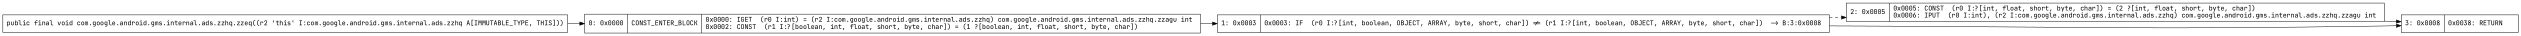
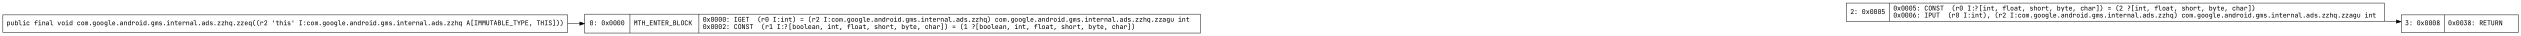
node "0: 0x0000": text "CONST_ENTER_BLOCK" -> "MTH_ENTER_BLOCK"
node "1: 0x0003": removed
